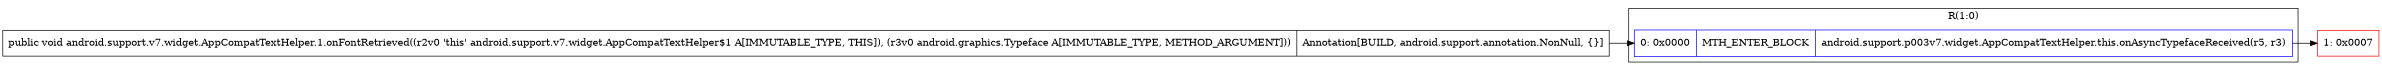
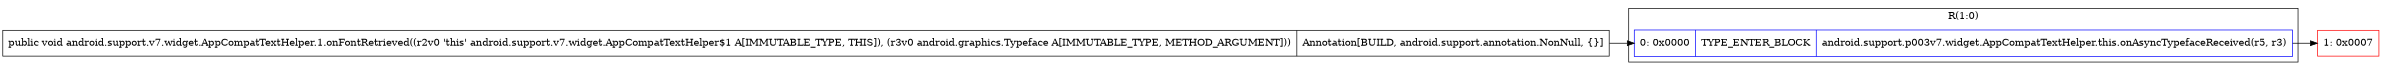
node "0: 0x0000": text "MTH_ENTER_BLOCK" -> "TYPE_ENTER_BLOCK"
